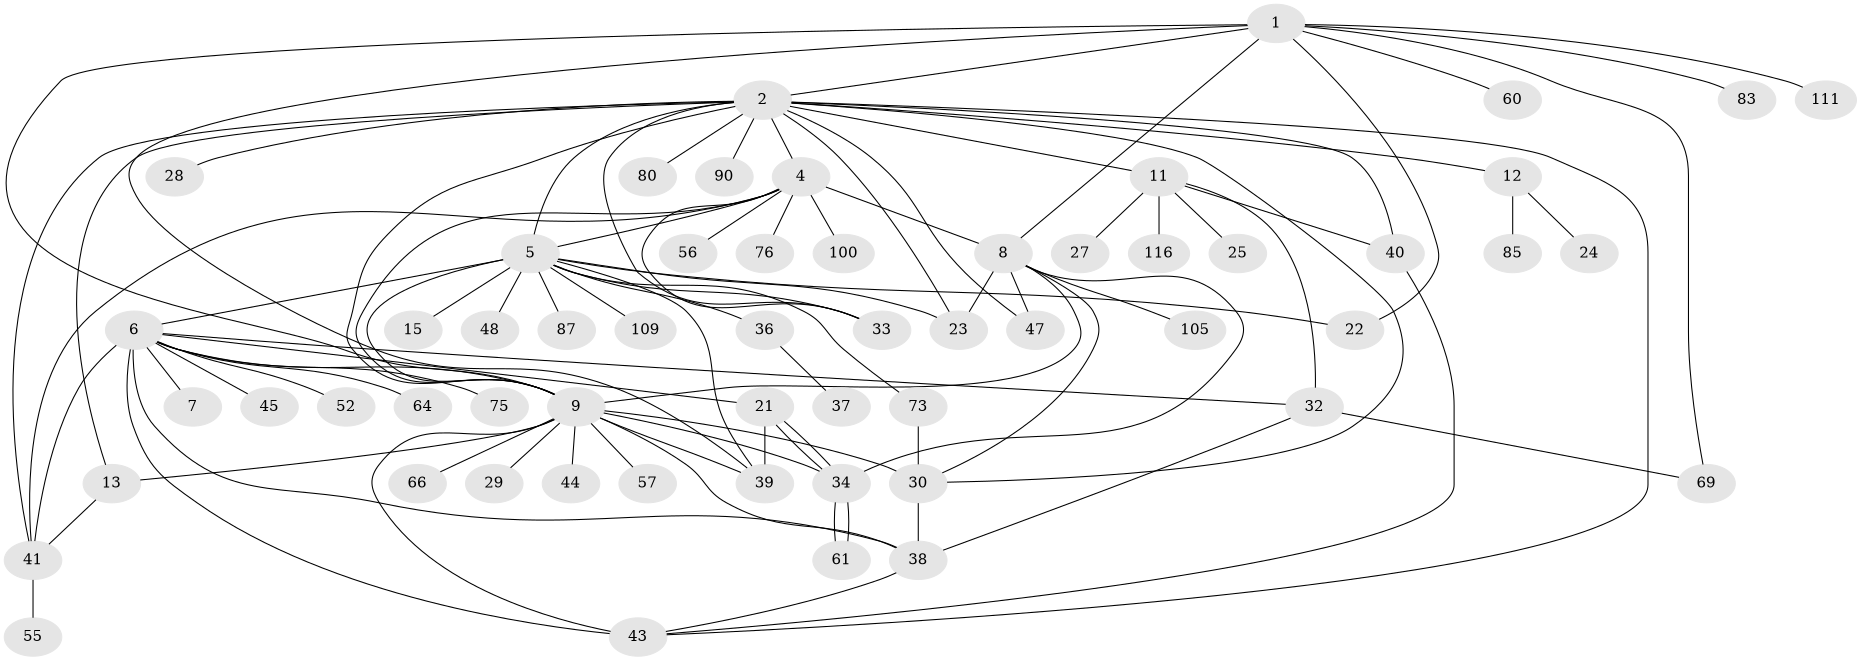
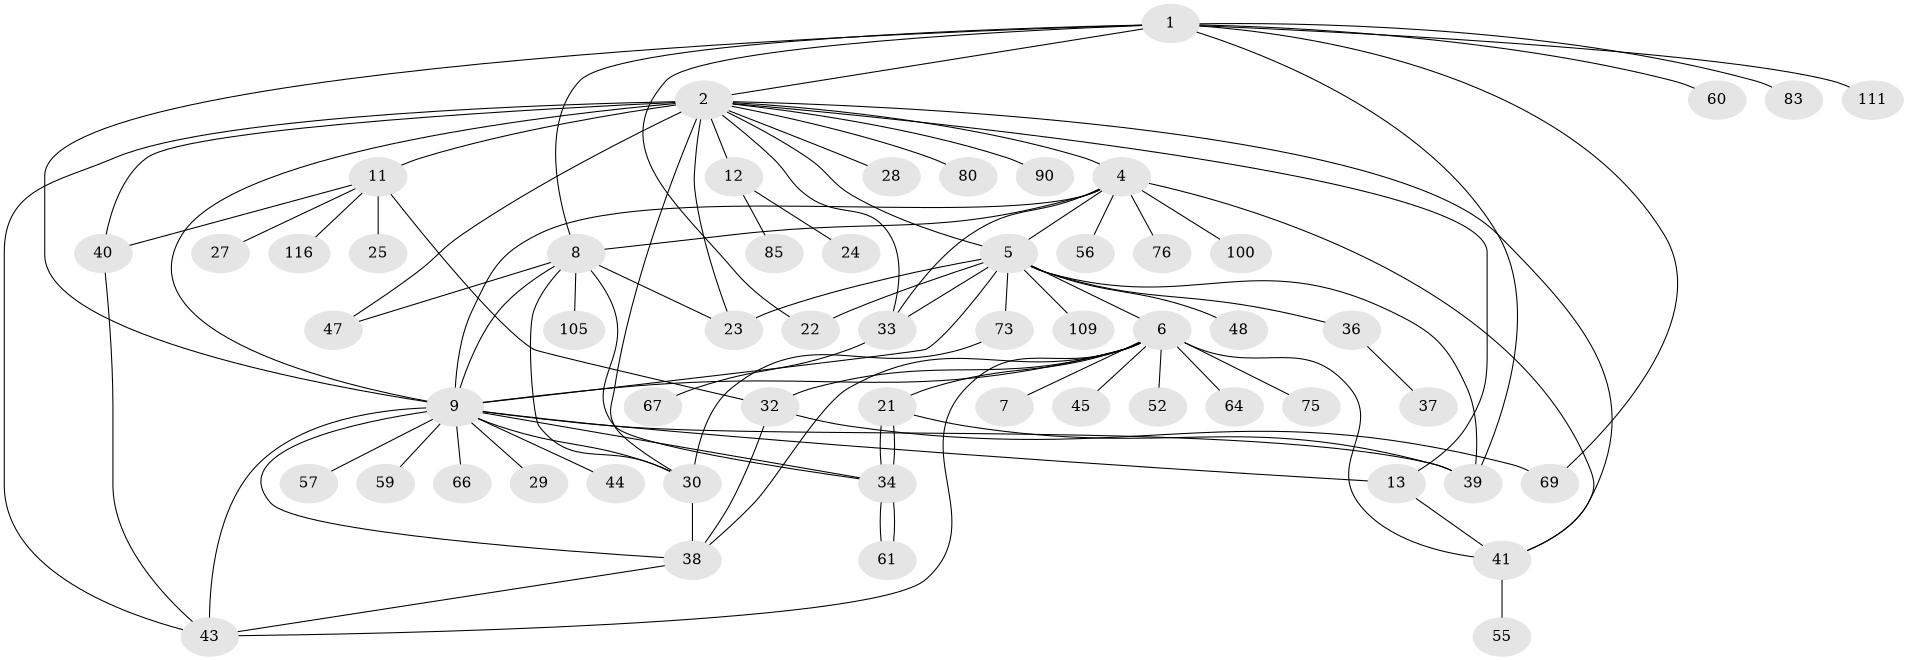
node "15": removed
node "87": removed
node "67": added
node "59": added
